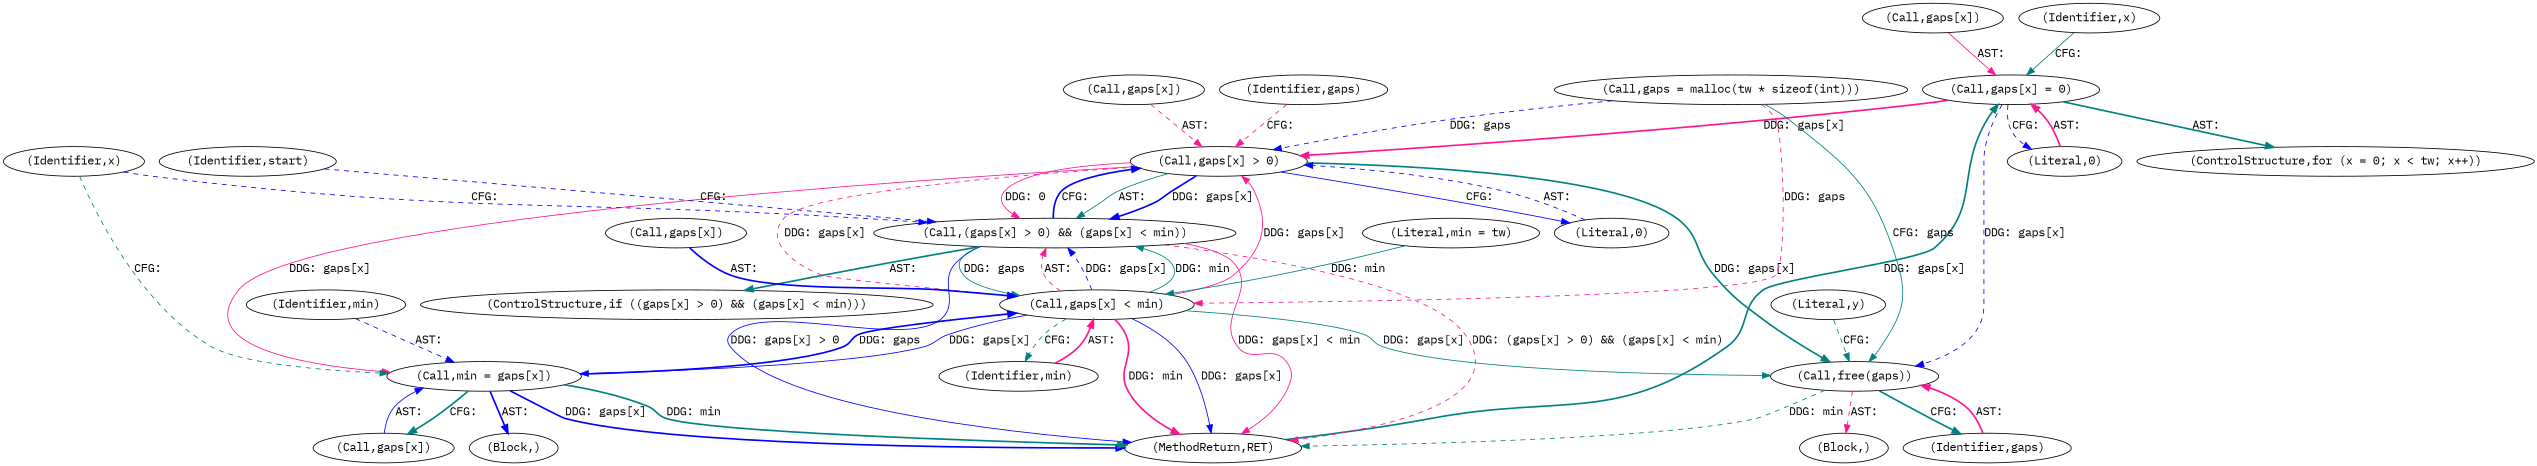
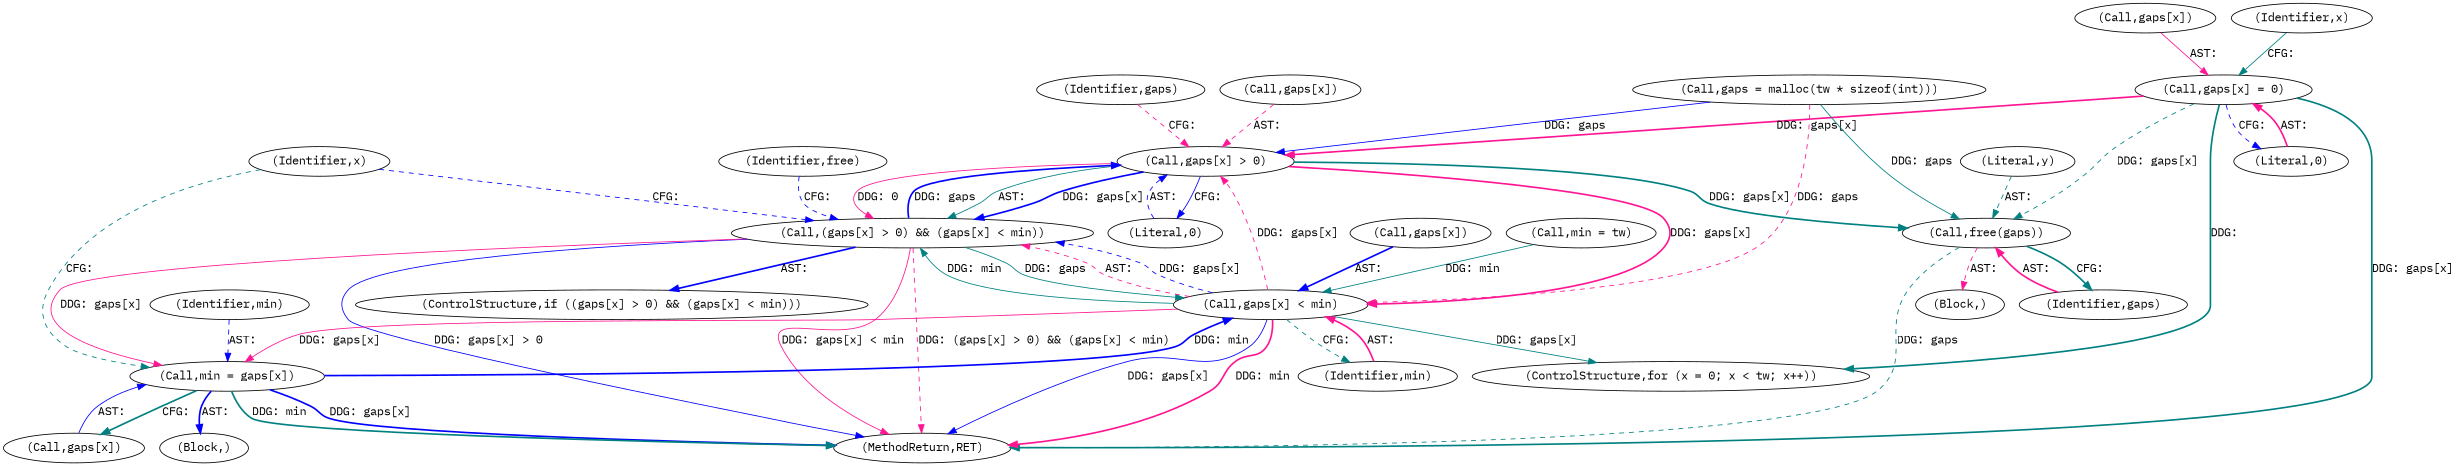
edge "(Call,gaps = malloc(tw * sizeof(int)))" -> "(Call,gaps[x] > 0)": style dashed -> solid
edge "(Call,gaps[x] = 0)" -> "(ControlStructure,for (x = 0; x < tw; x++))": label "AST: " -> "DDG: "
node "(Identifier,start)": label "(Identifier,start)" -> "(Identifier,free)"
edge "(Call,(gaps[x] > 0) && (gaps[x] < min))" -> "(Call,gaps[x] > 0)": label "CFG: " -> "DDG: gaps"
edge "(Call,gaps[x] > 0)" -> "(Call,gaps[x] < min)": style dashed -> bold
edge "(Call,gaps[x] > 0)" -> "(Call,min = gaps[x])": now "(Call,(gaps[x] > 0) && (gaps[x] < min))" -> "(Call,min = gaps[x])"
node "(Literal,min = tw)": label "(Literal,min = tw)" -> "(Call,min = tw)"
edge "(Call,gaps = malloc(tw * sizeof(int)))" -> "(Call,free(gaps))": label "CFG: gaps" -> "DDG: gaps"
edge "(Call,gaps[x] = 0)" -> "(Call,free(gaps))": color blue -> teal
edge "(Call,gaps[x] < min)" -> "(Call,gaps[x] > 0)": style solid -> dashed
edge "(Call,(gaps[x] > 0) && (gaps[x] < min))" -> "(ControlStructure,if ((gaps[x] > 0) && (gaps[x] < min)))": color teal -> blue
edge "(Call,min = gaps[x])" -> "(Call,gaps[x] < min)": label "DDG: gaps" -> "DDG: min"
edge "(Literal,y)" -> "(Call,free(gaps))": label "CFG: " -> "AST: "
edge "(Call,gaps[x] < min)" -> "(Call,free(gaps))": now "(Call,gaps[x] < min)" -> "(ControlStructure,for (x = 0; x < tw; x++))"
edge "(Call,gaps[x] < min)" -> "(Call,min = gaps[x])": color blue -> deeppink
edge "(MethodReturn,RET)" -> "(Call,gaps[x] = 0)": reversed
edge "(Call,free(gaps))" -> "(MethodReturn,RET)": label "DDG: min" -> "DDG: gaps"
